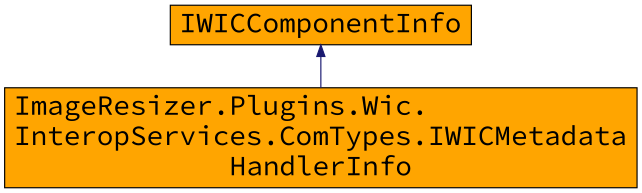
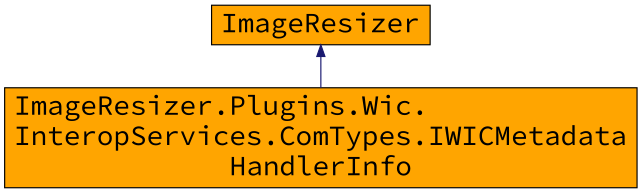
node "IWICComponentInfo": label "IWICComponentInfo" -> "ImageResizer"
